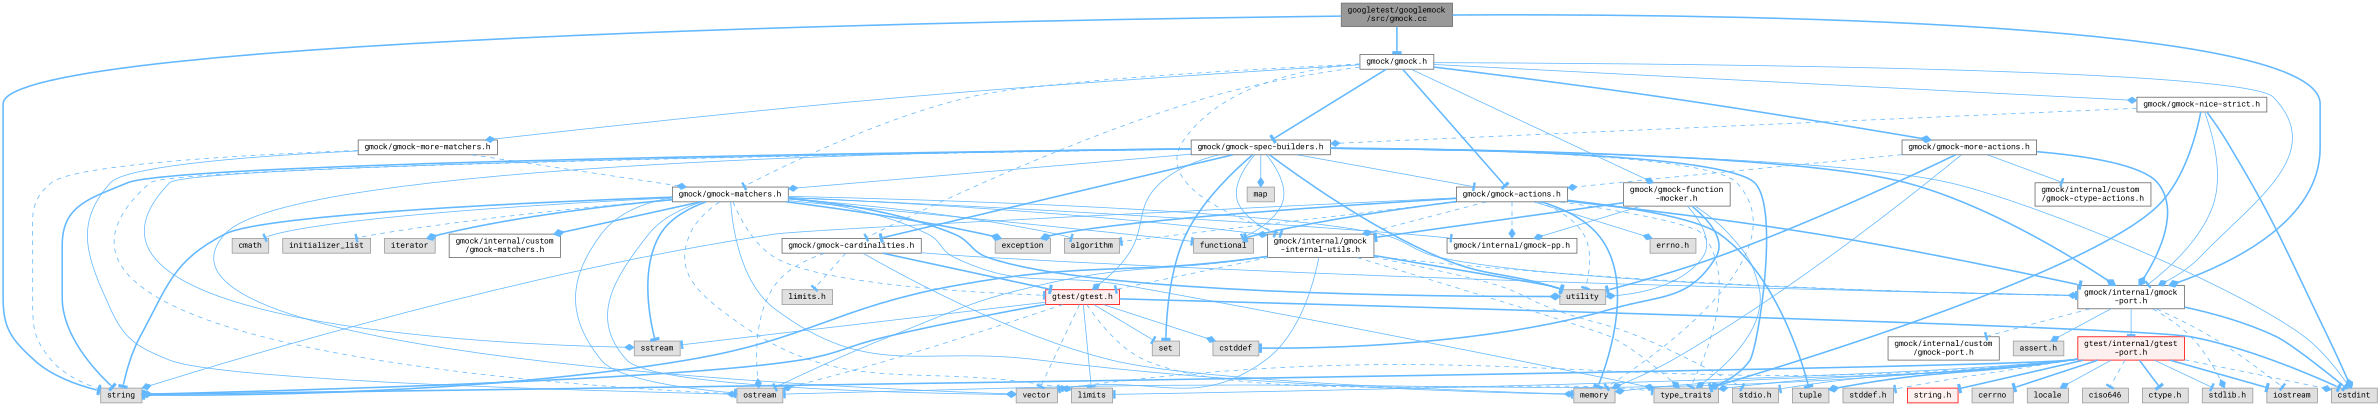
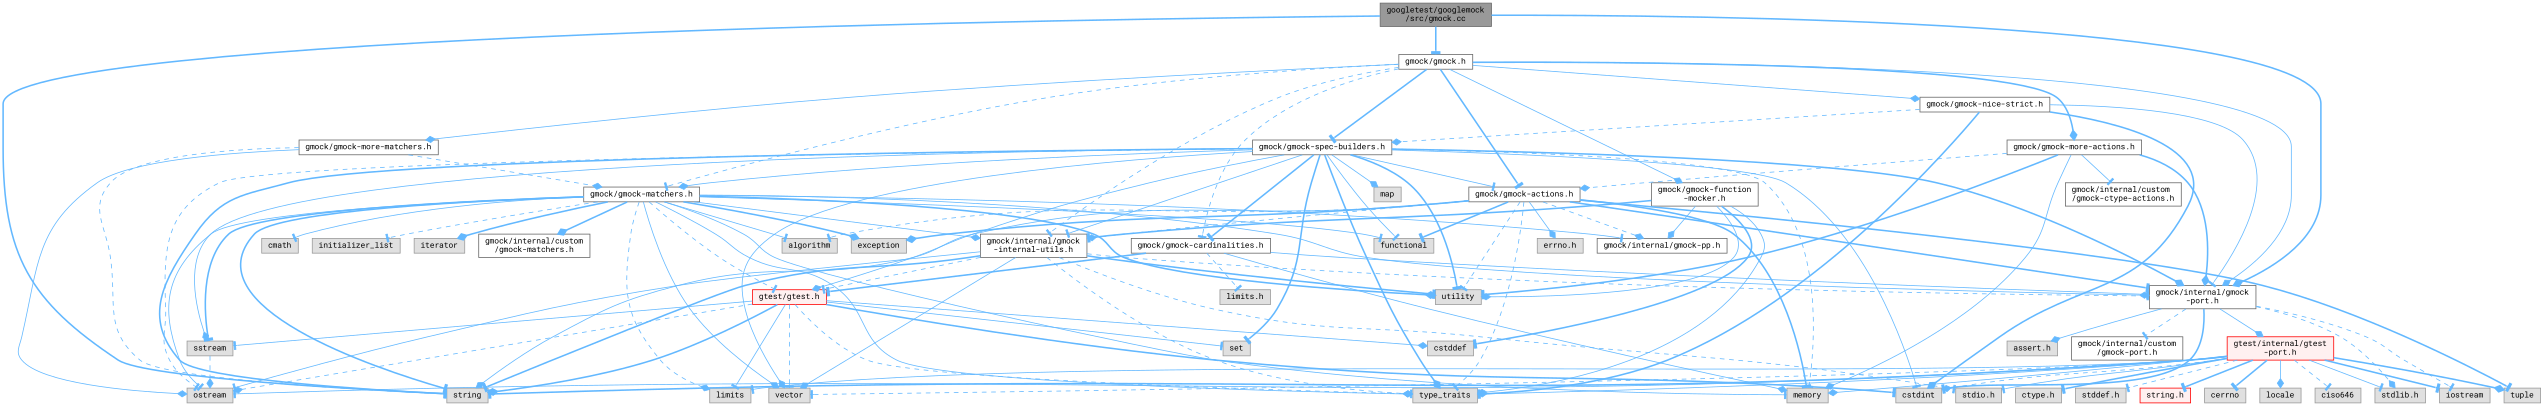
edge "gmock/gmock-cardinalities.h" -> "ostream": now "sstream" -> "ostream"
edge "gmock/internal/gmock -port.h" -> "gtest/internal/gtest -port.h": arrowhead tee -> diamond
